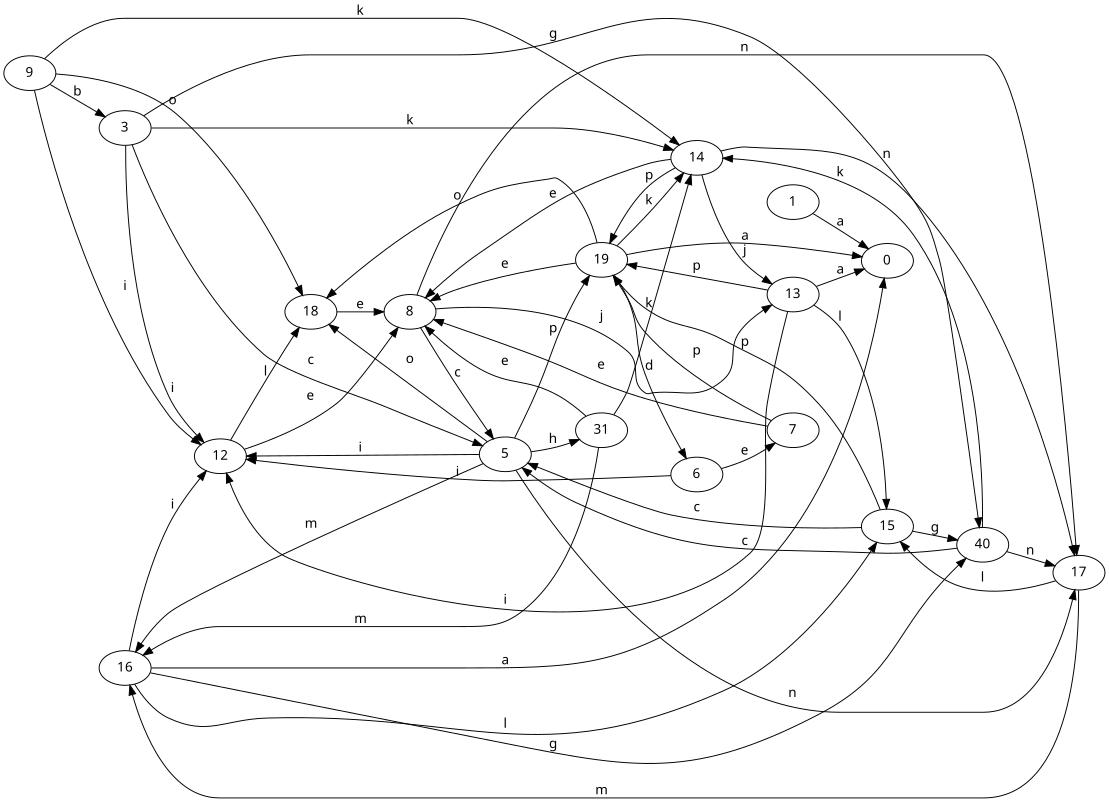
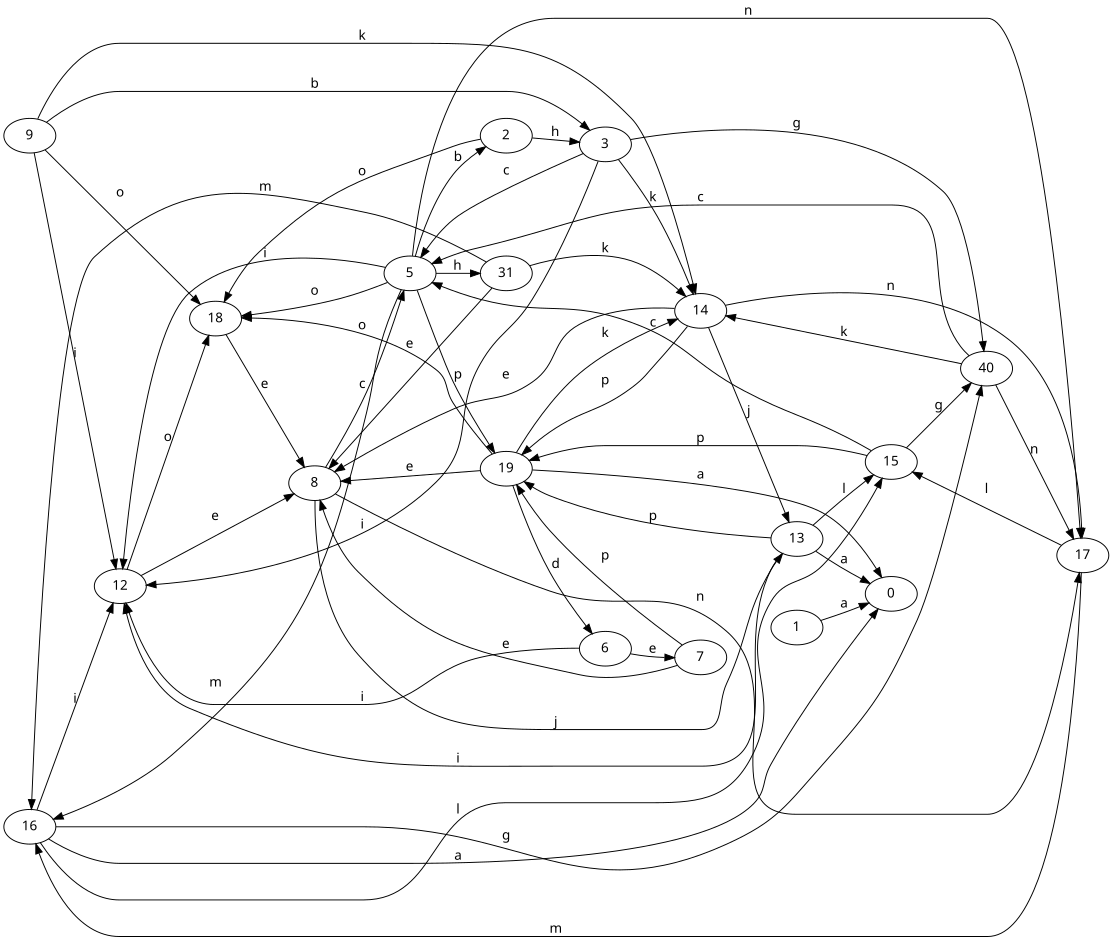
node "2": added
edge "12" -> "18": label "l" -> "o"
